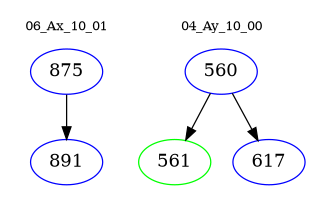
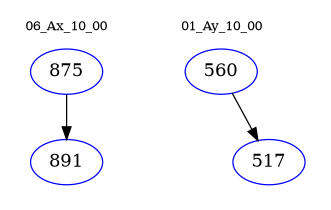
cluster "06_Ax_10_01": label "06_Ax_10_01" -> "06_Ax_10_00"
cluster "04_Ay_10_00": label "04_Ay_10_00" -> "01_Ay_10_00"
node "561": removed
node "617": label "617" -> "517"
